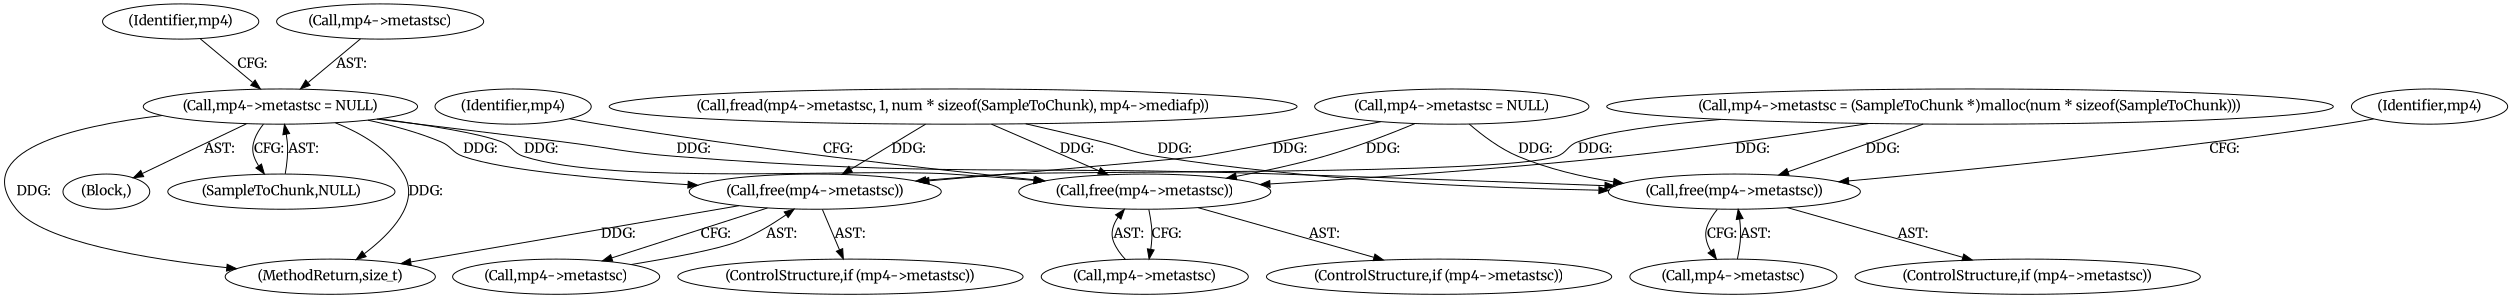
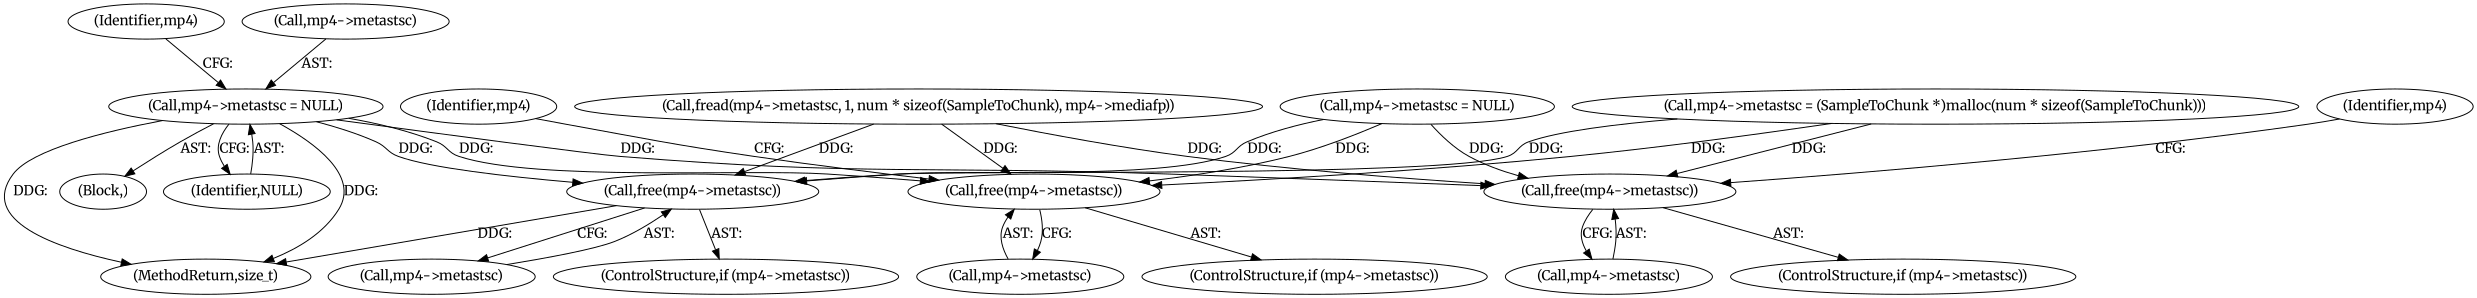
node "(SampleToChunk,NULL)": label "(SampleToChunk,NULL)" -> "(Identifier,NULL)"
